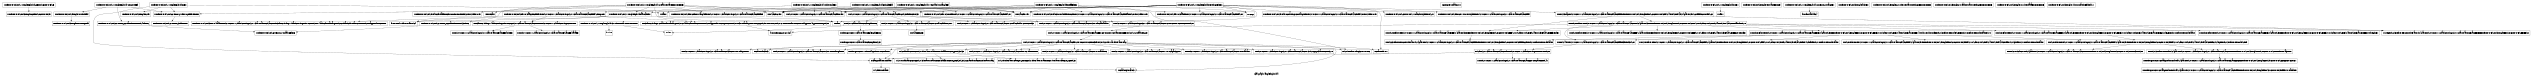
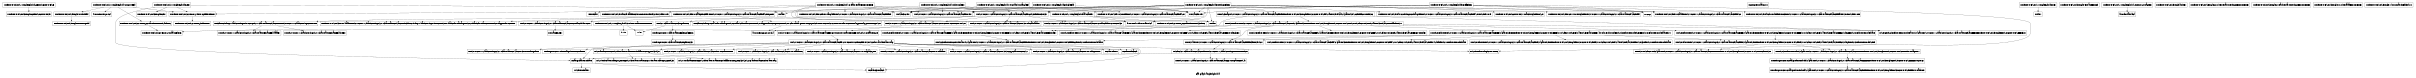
edge "_ZN9LAMMPS_NS11AngleHybrid8settingsEiPPc" -> "__cxa_rethrow": now "_ZN9LAMMPS_NS11AngleHybrid8settingsEiPPc" -> "llvm.umul.with.overflow.i64"
node "llvm.memset.p0.i64": added
